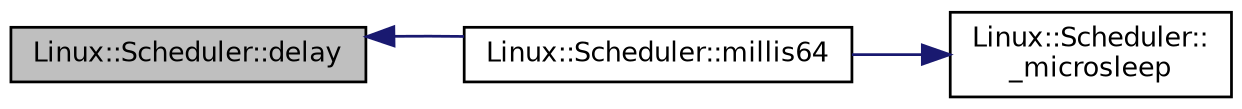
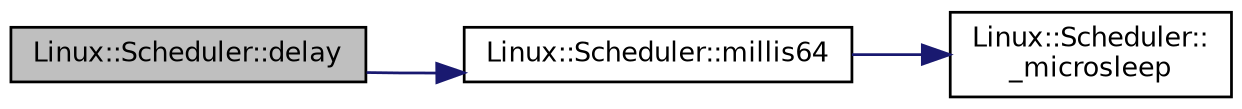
edge "Linux::Scheduler::millis64" -> "Linux::Scheduler::delay": reversed
